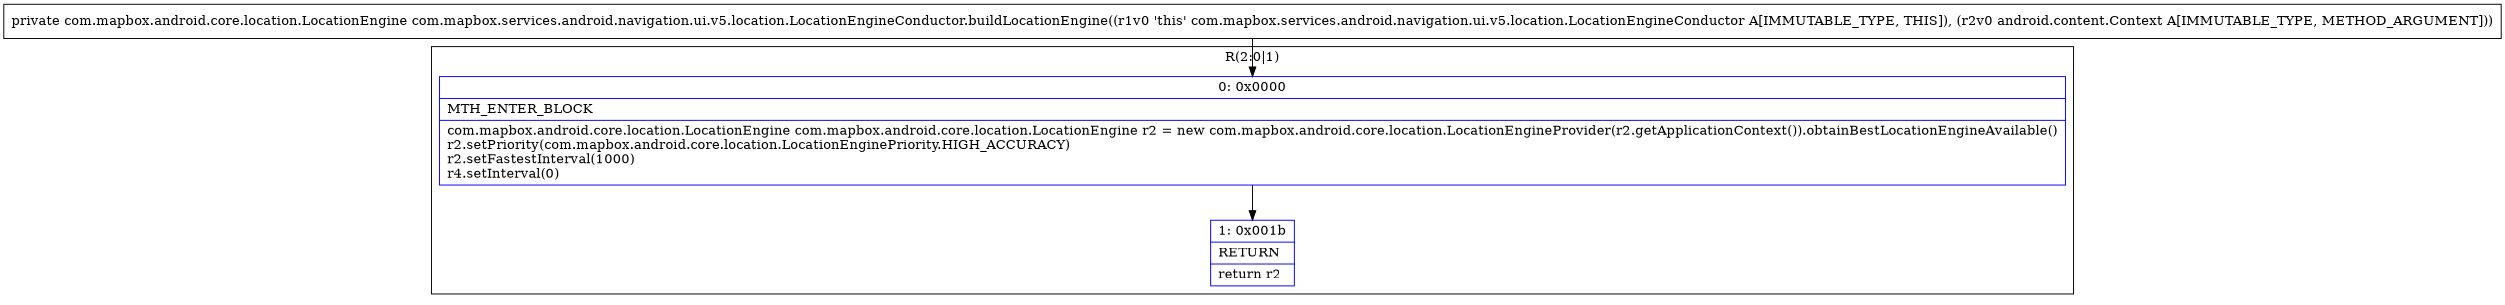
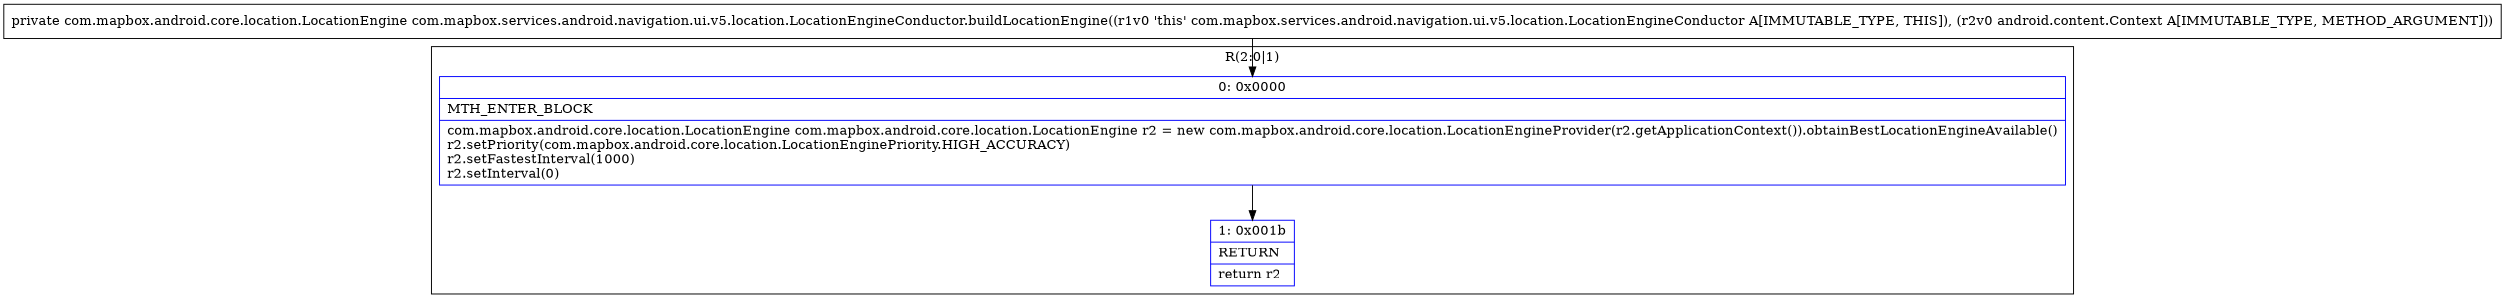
node "0: 0x0000": text "r4.setInterval(0)" -> "r2.setInterval(0)"
